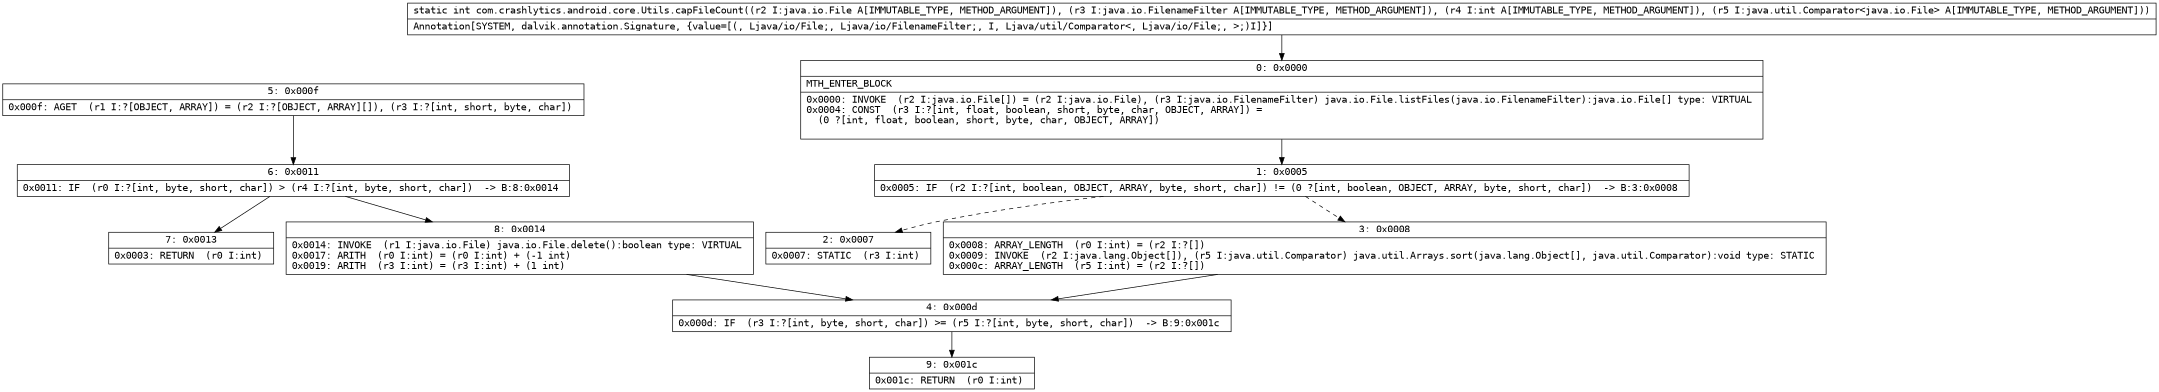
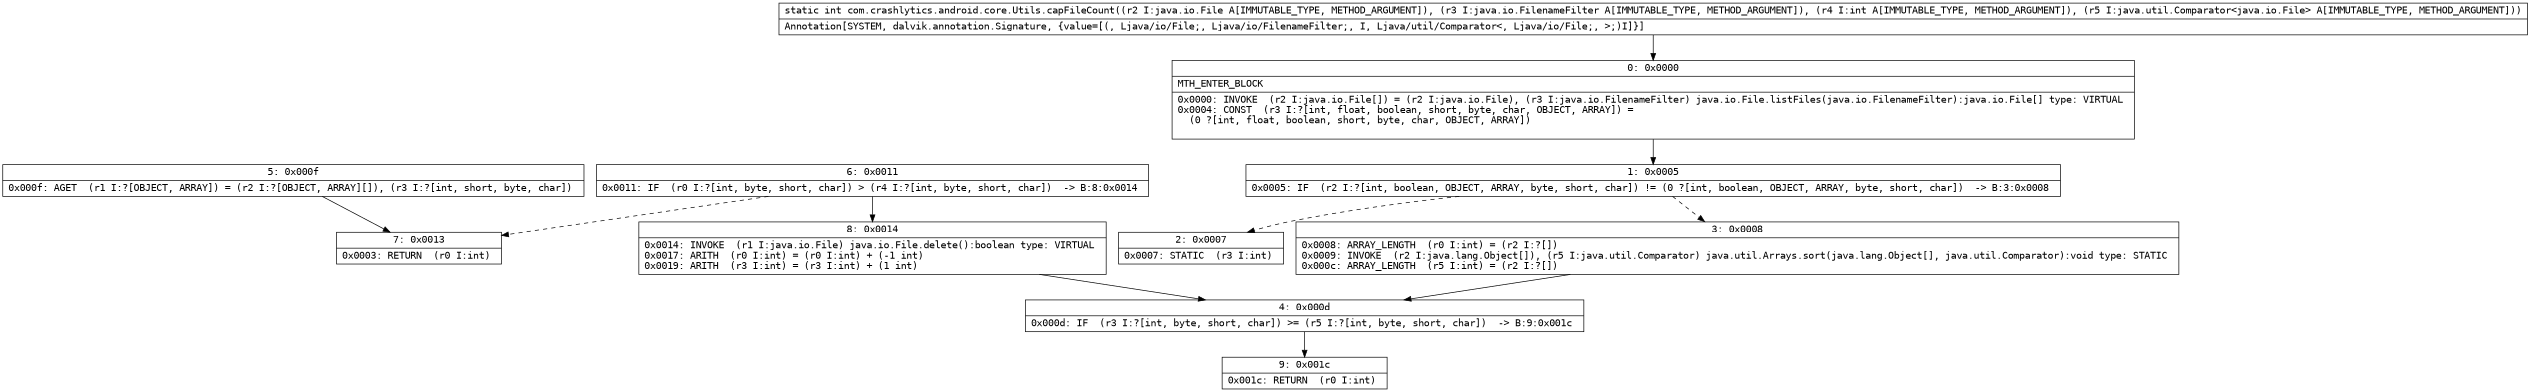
edge "5: 0x000f" -> "6: 0x0011": now "5: 0x000f" -> "7: 0x0013"
edge "6: 0x0011" -> "7: 0x0013": style solid -> dashed
